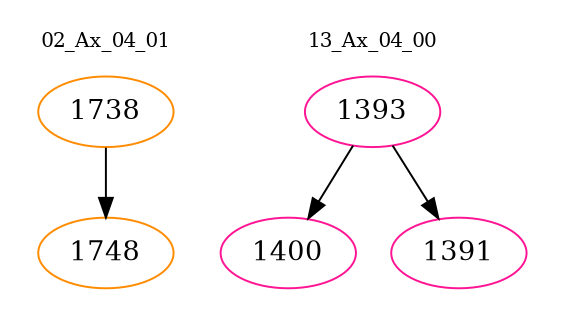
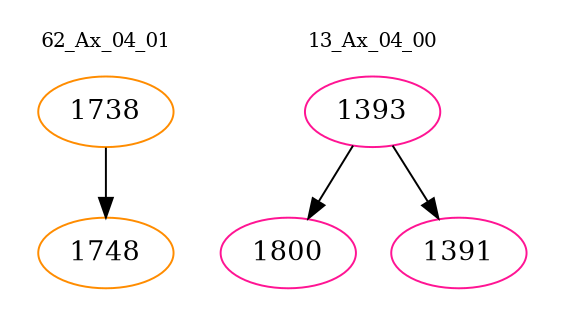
cluster "02_Ax_04_01": label "02_Ax_04_01" -> "62_Ax_04_01"
node "1400": label "1400" -> "1800"
